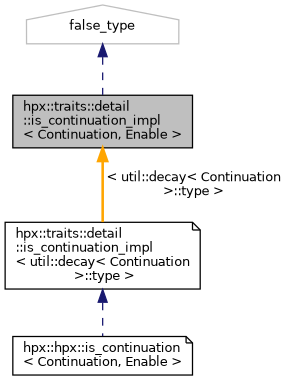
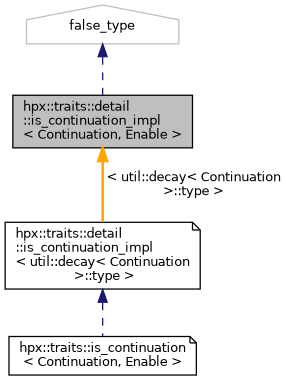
node "hpx::hpx::is_continuation < Continuation, Enable >": label "hpx::hpx::is_continuation < Continuation, Enable >" -> "hpx::traits::is_continuation < Continuation, Enable >"
